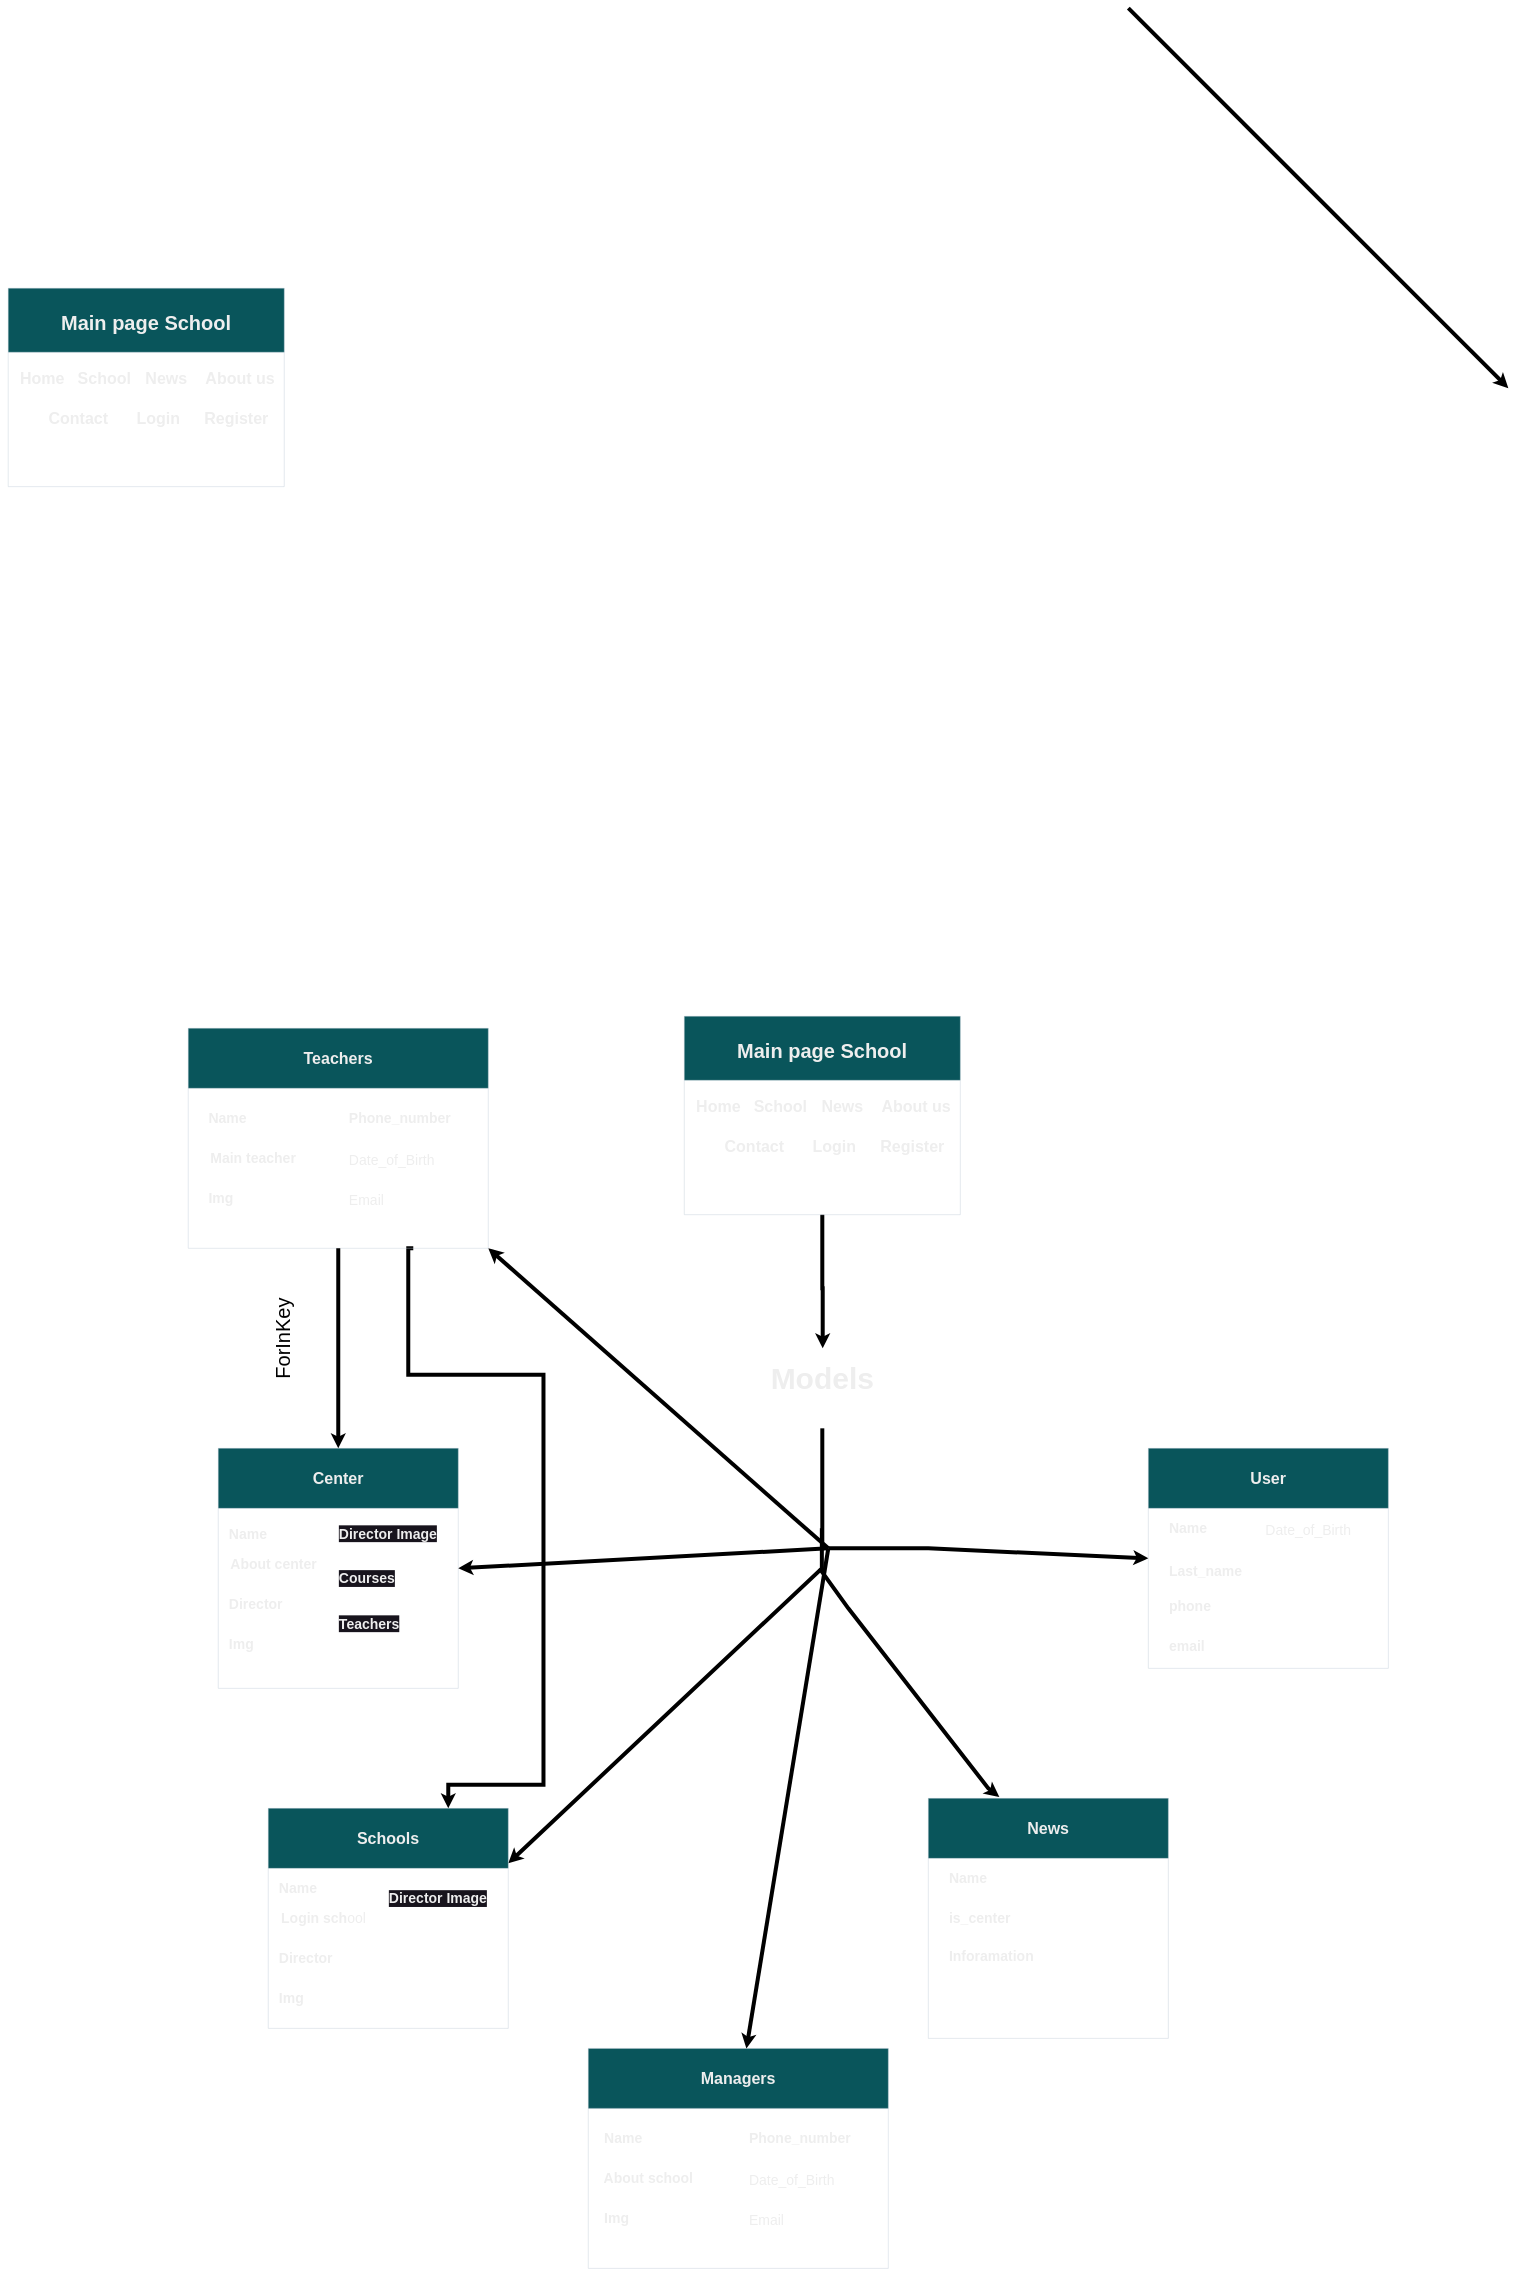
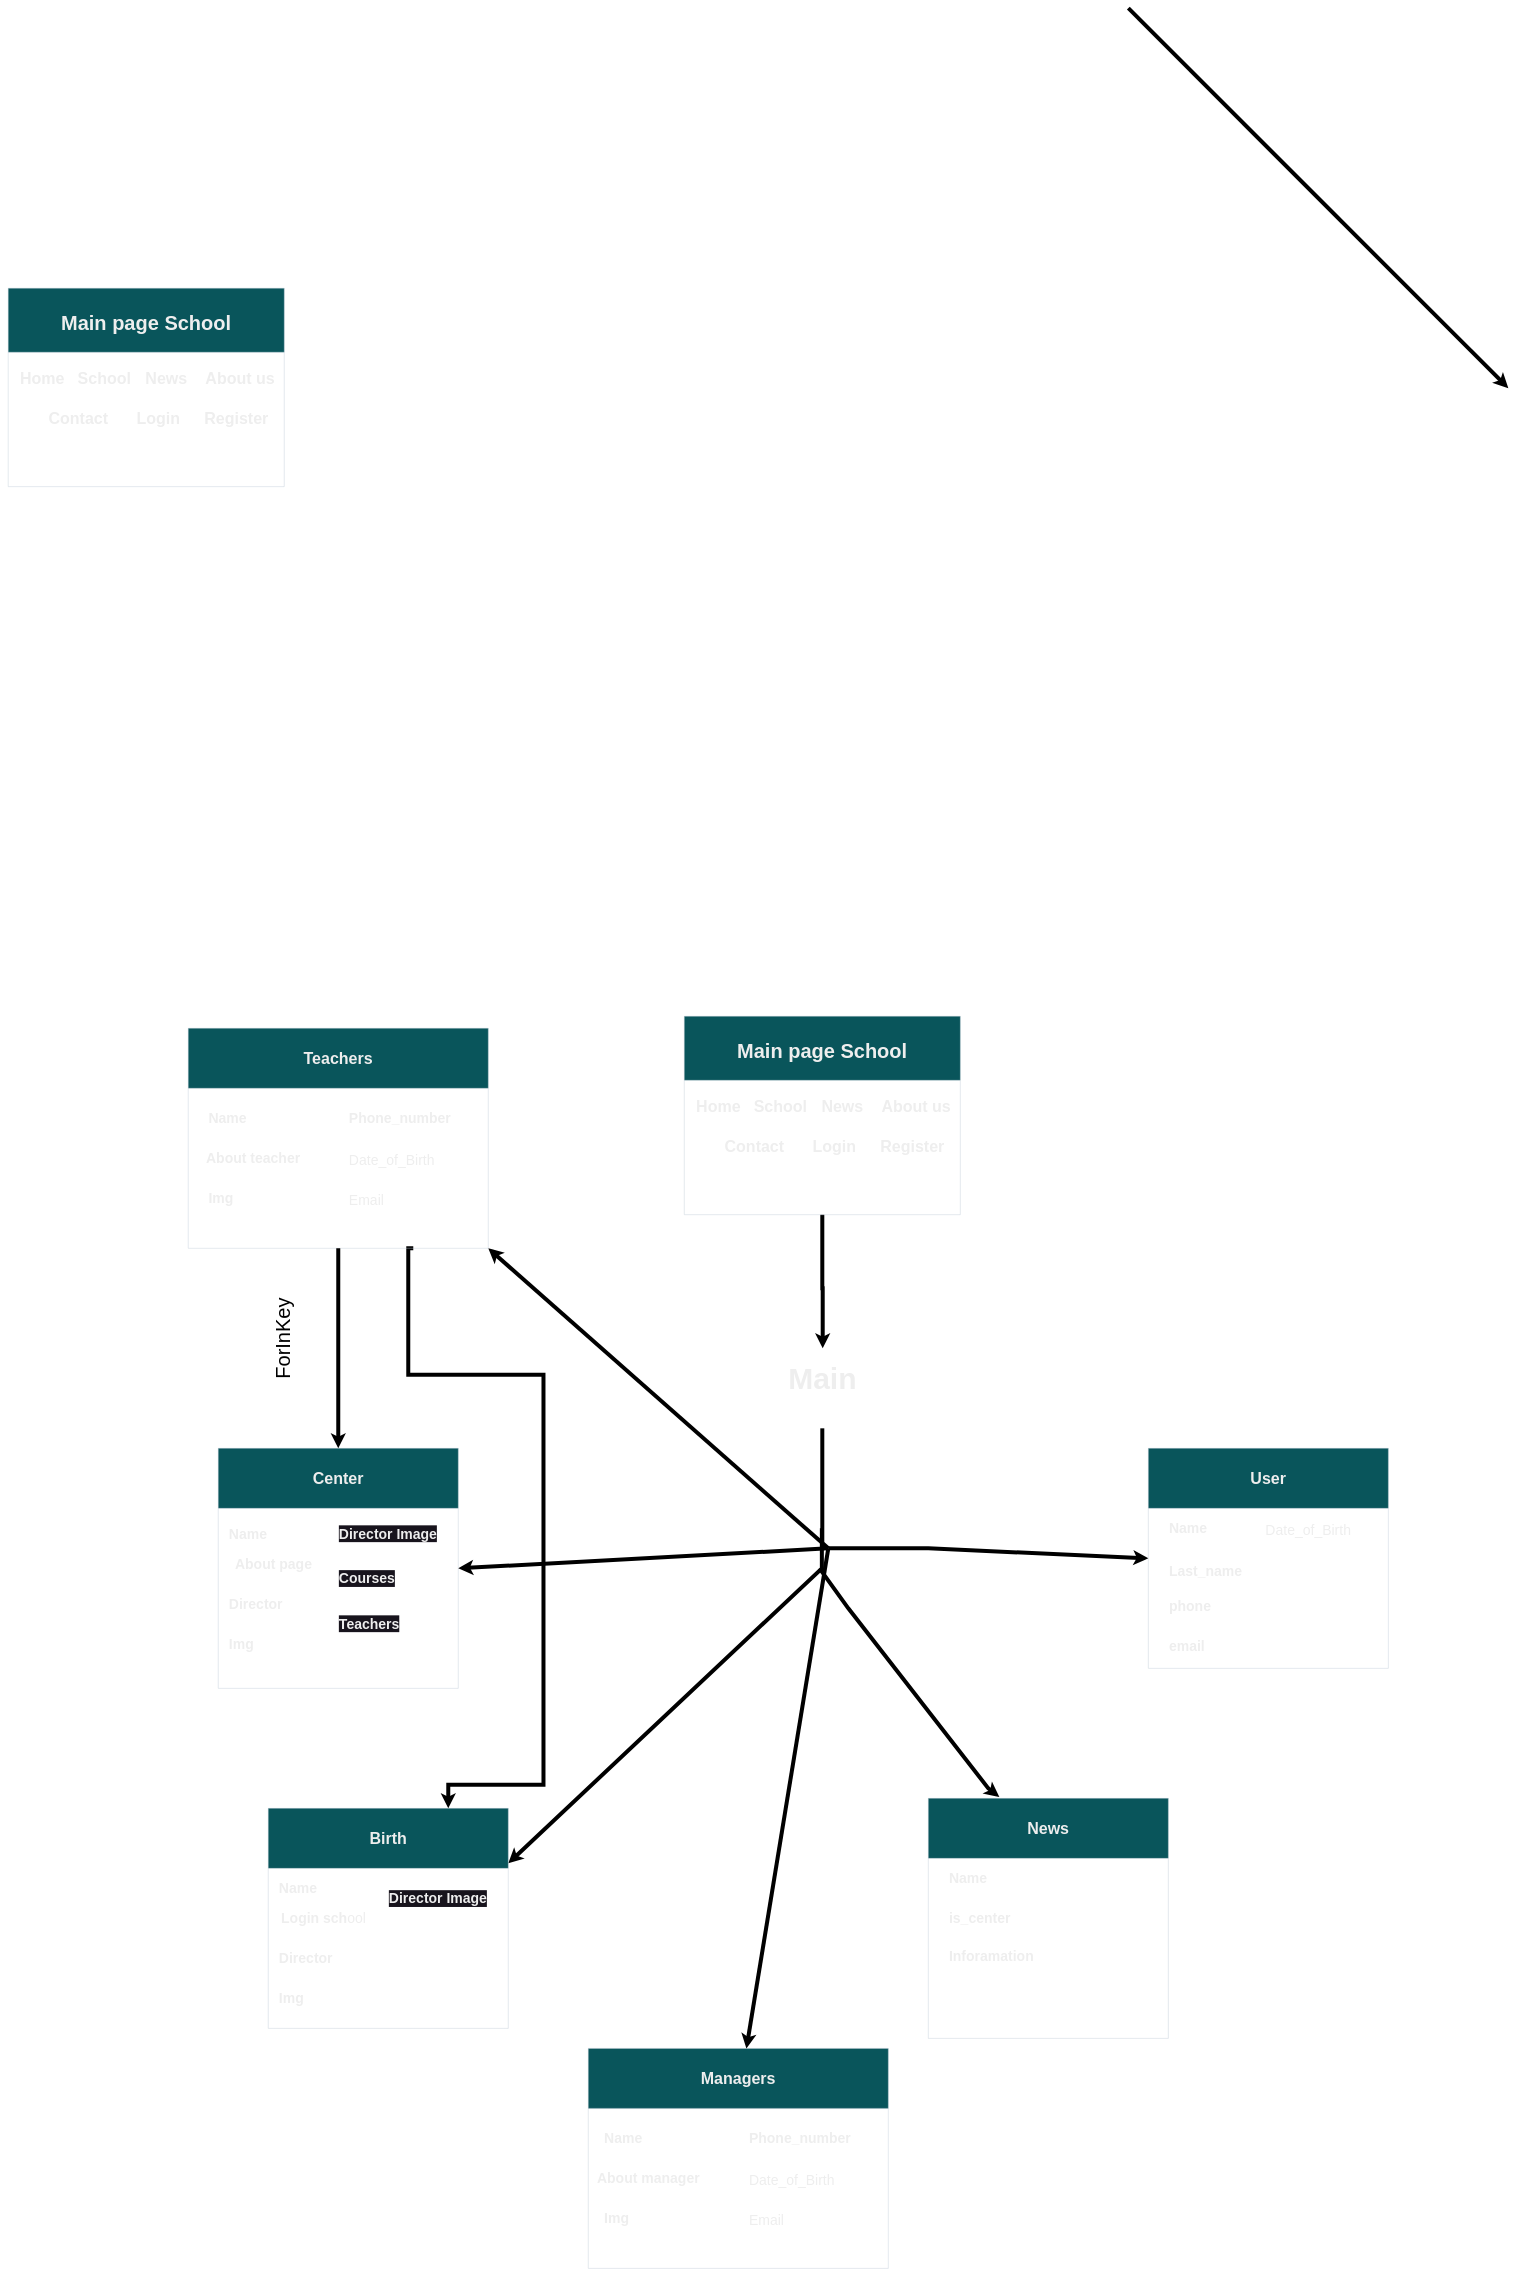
node "Main teacher": label "Main teacher" -> "About teacher"
node "Models": label "Models" -> "Main"
node "About center": label "About center" -> "About page"
node "Schools": label "Schools" -> "Birth"
node "About school": label "About school" -> "About manager"
